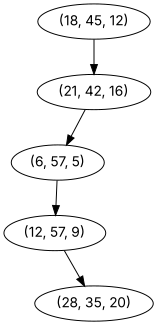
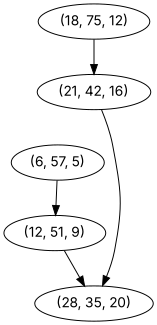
node "(18, 45, 12)": label "(18, 45, 12)" -> "(18, 75, 12)"
edge "(21, 42, 16)" -> "(6, 57, 5)": now "(21, 42, 16)" -> "(28, 35, 20)"
node "(12, 57, 9)": label "(12, 57, 9)" -> "(12, 51, 9)"
